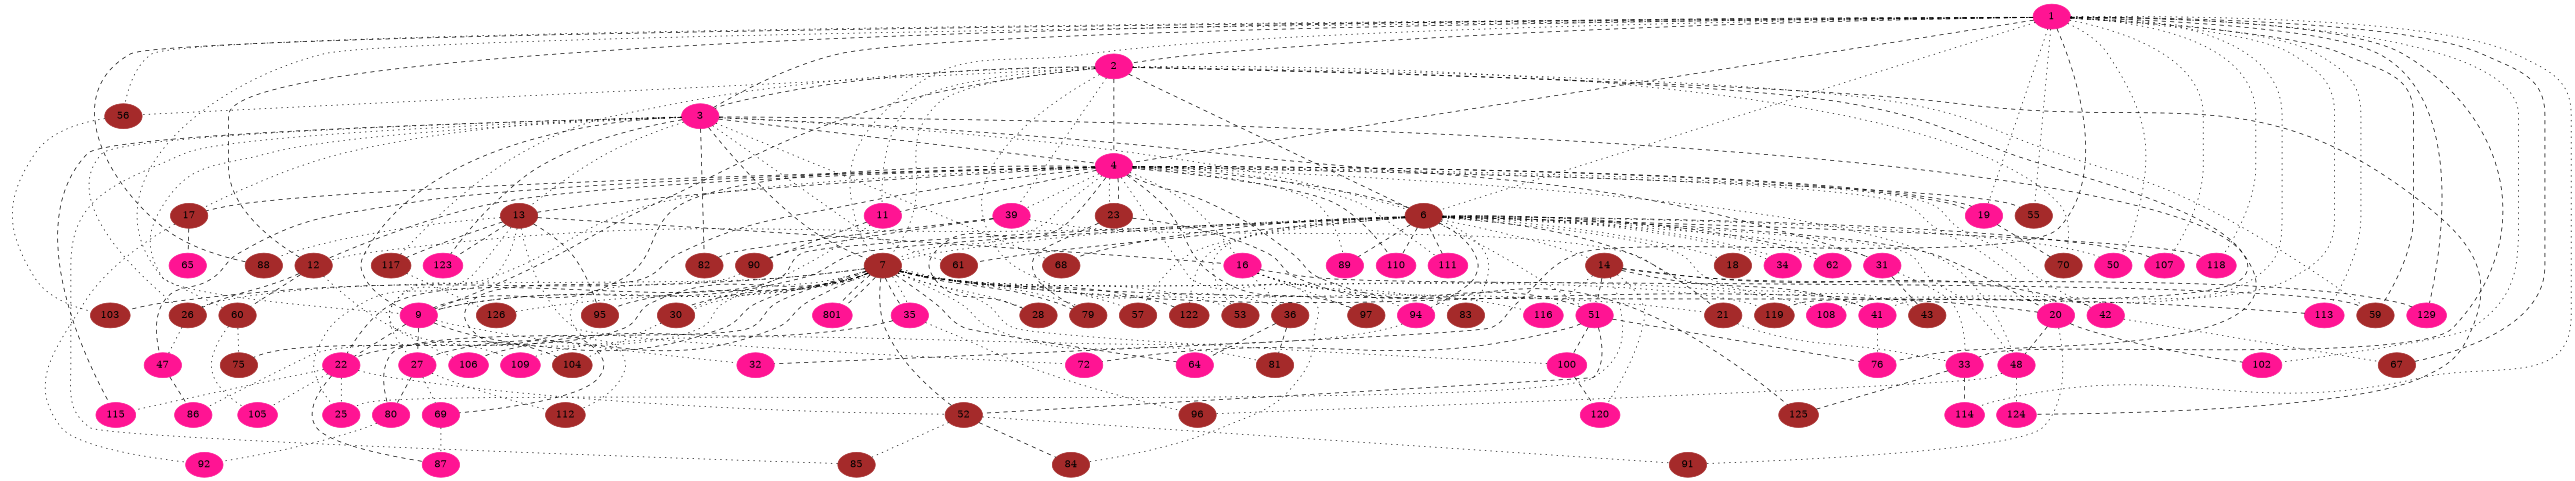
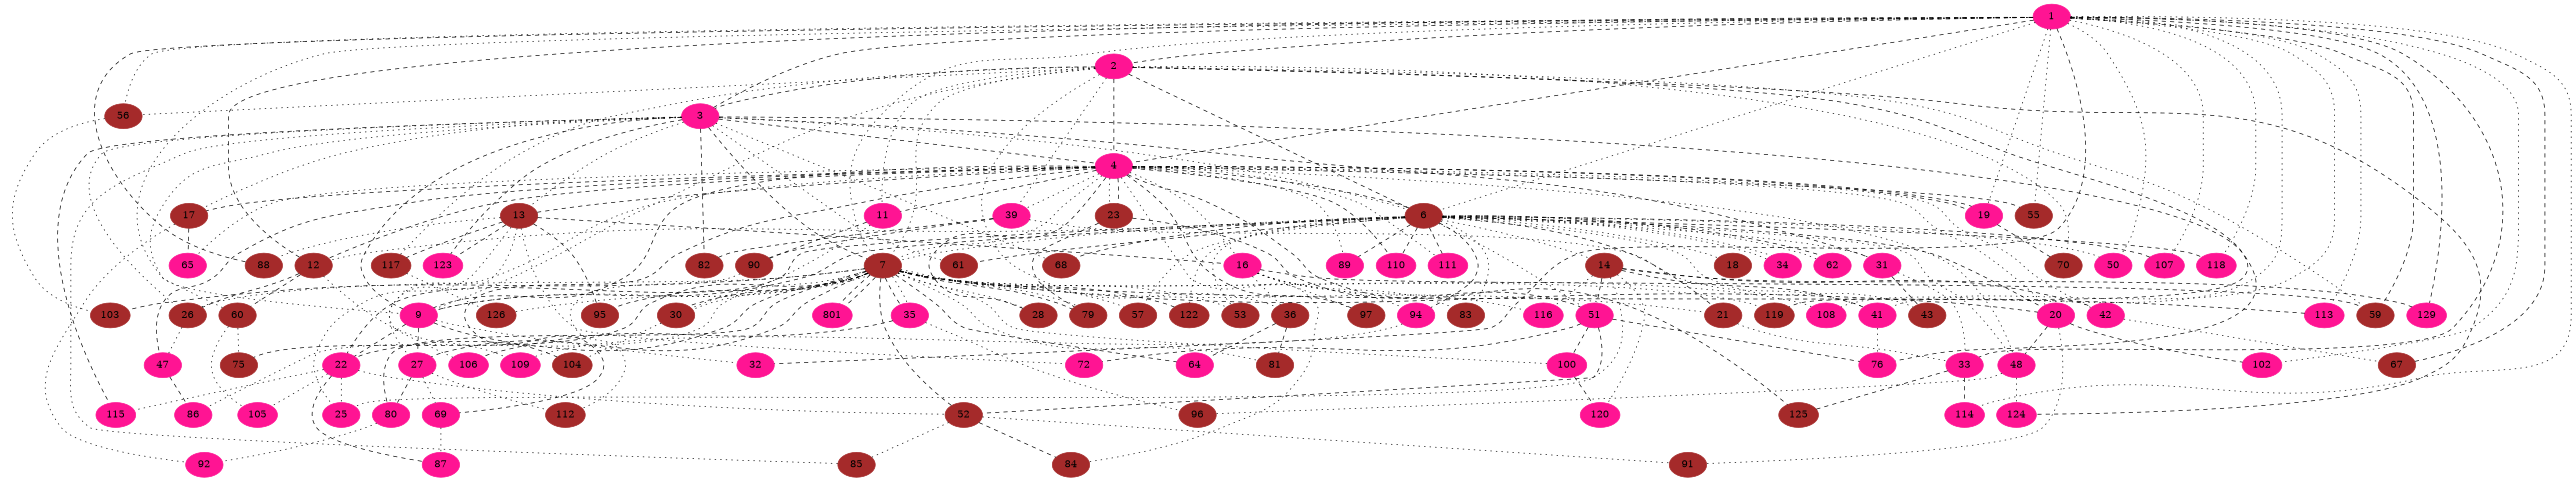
edge "2" -- "9": style dashed -> dotted
edge "4" -- "65": added
